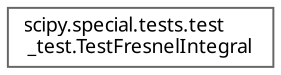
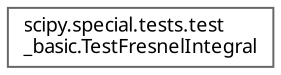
node "scipy.special.tests.test _test.TestFresnelIntegral": label "scipy.special.tests.test _test.TestFresnelIntegral" -> "scipy.special.tests.test _basic.TestFresnelIntegral"
